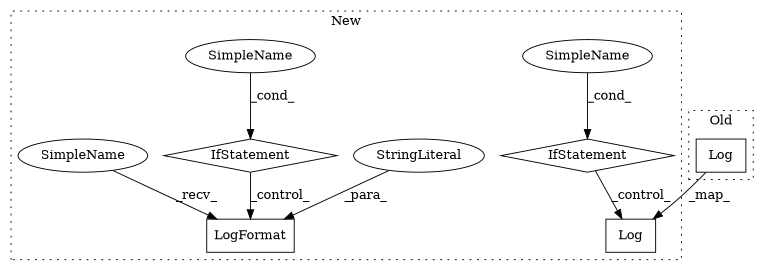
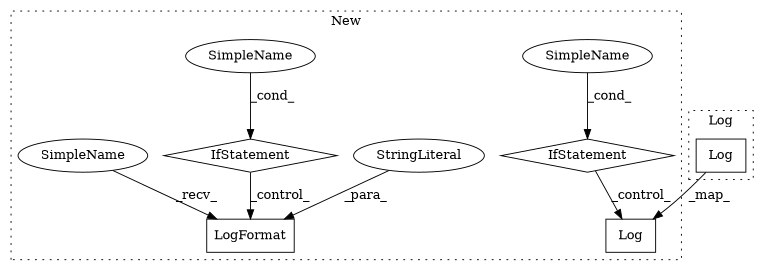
cluster "Old": label "Old" -> "Log"
